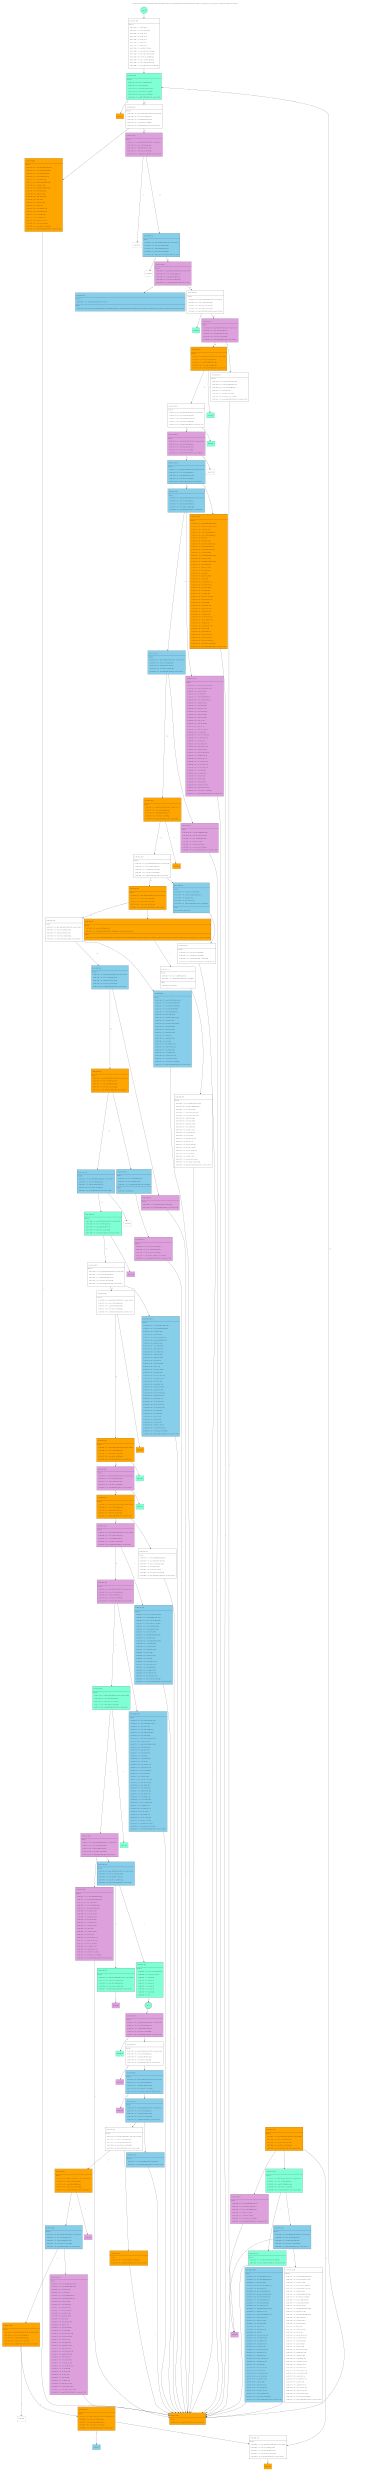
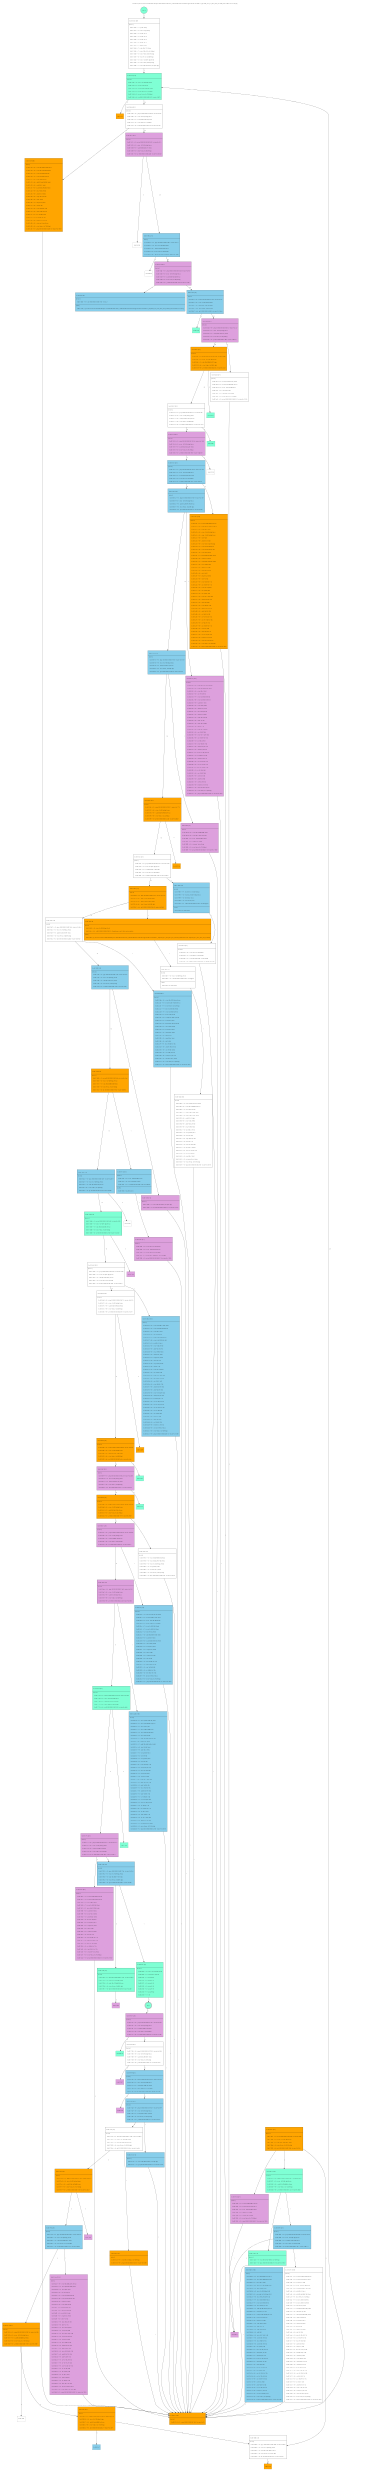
node "0x4014c4 [25]": fillcolor white -> skyblue
